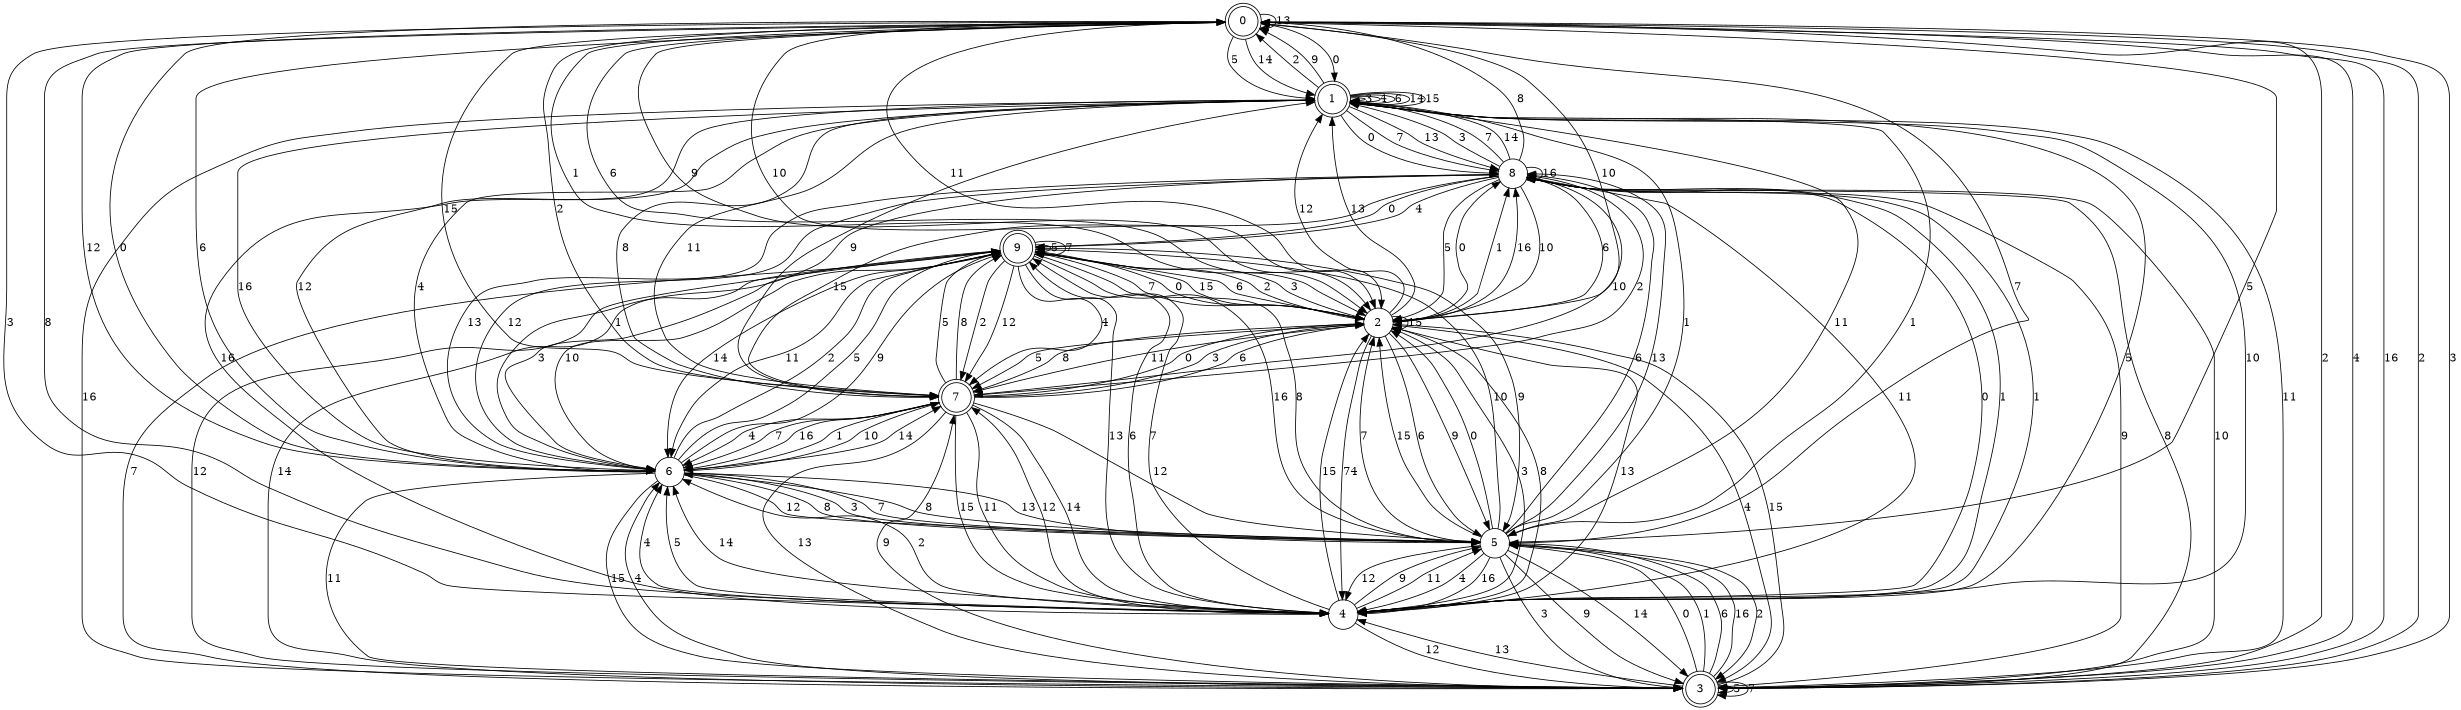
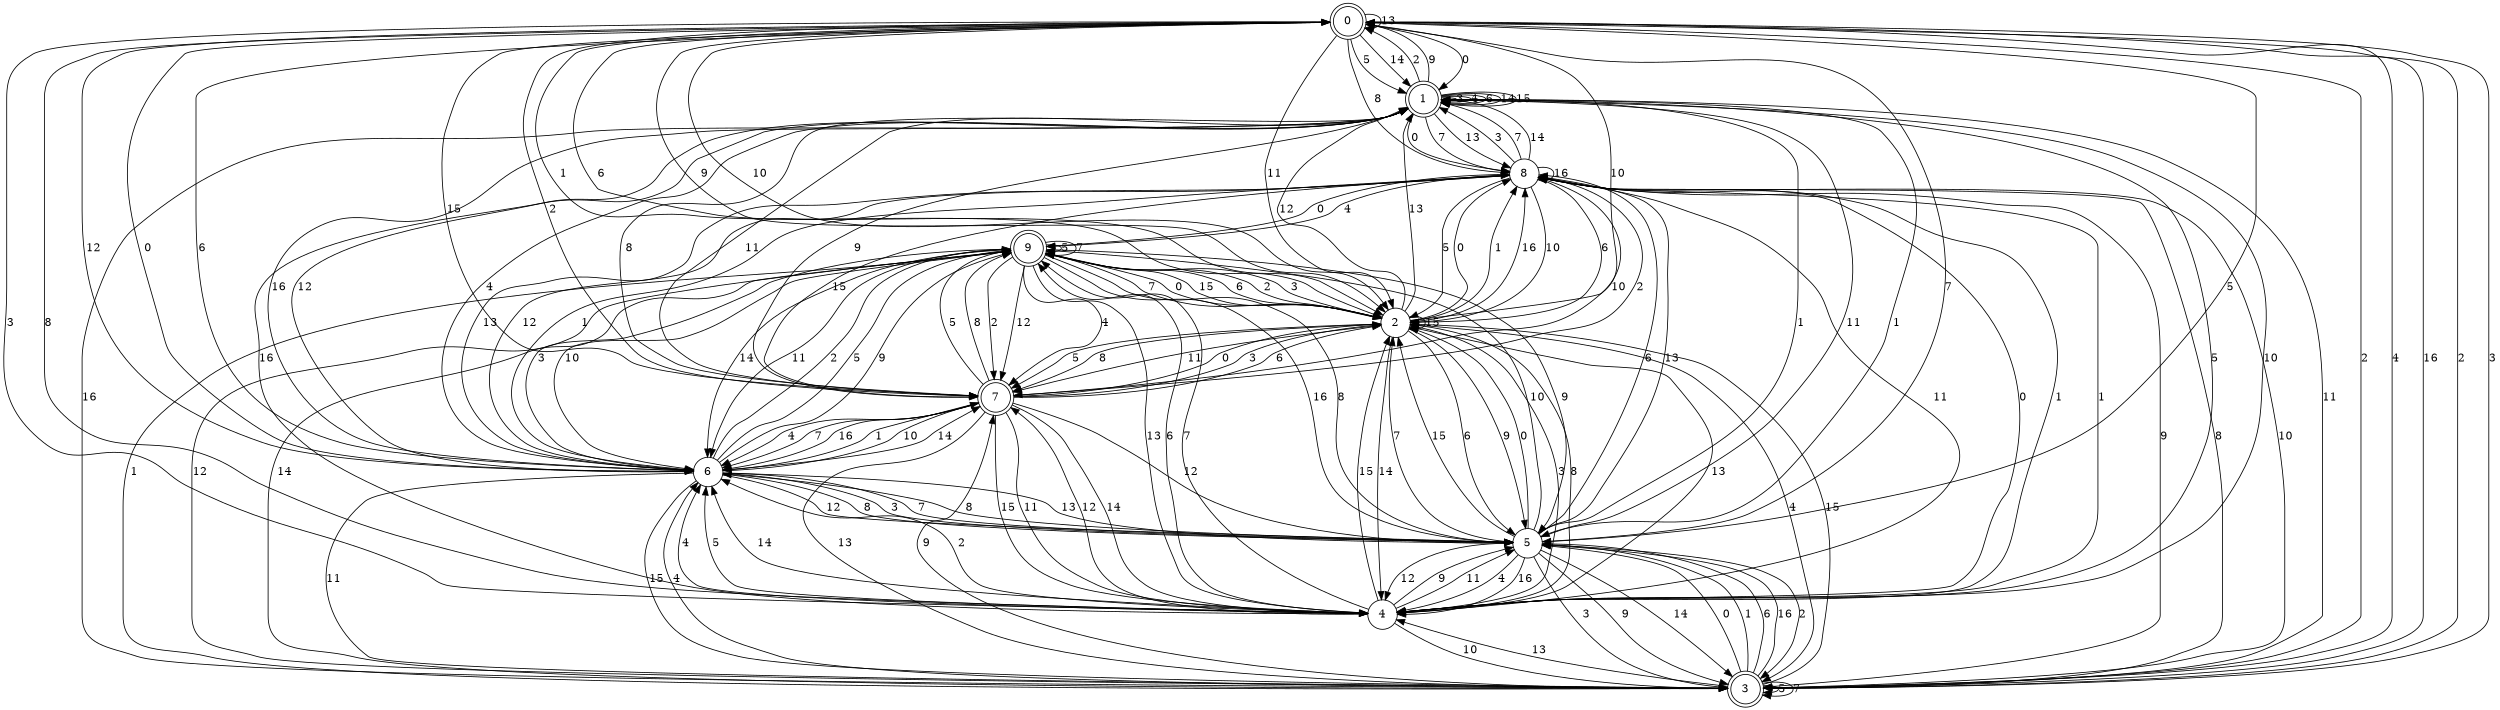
edge "8" -> "0": reversed
edge "9" -> "3": label "7" -> "1"
edge "2" -> "4": label "74" -> "14"
edge "4" -> "3": label "12" -> "10"
